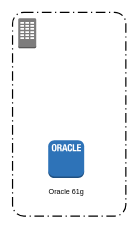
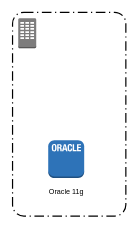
node "Oracle 61g": label "Oracle 61g" -> "Oracle 11g"
